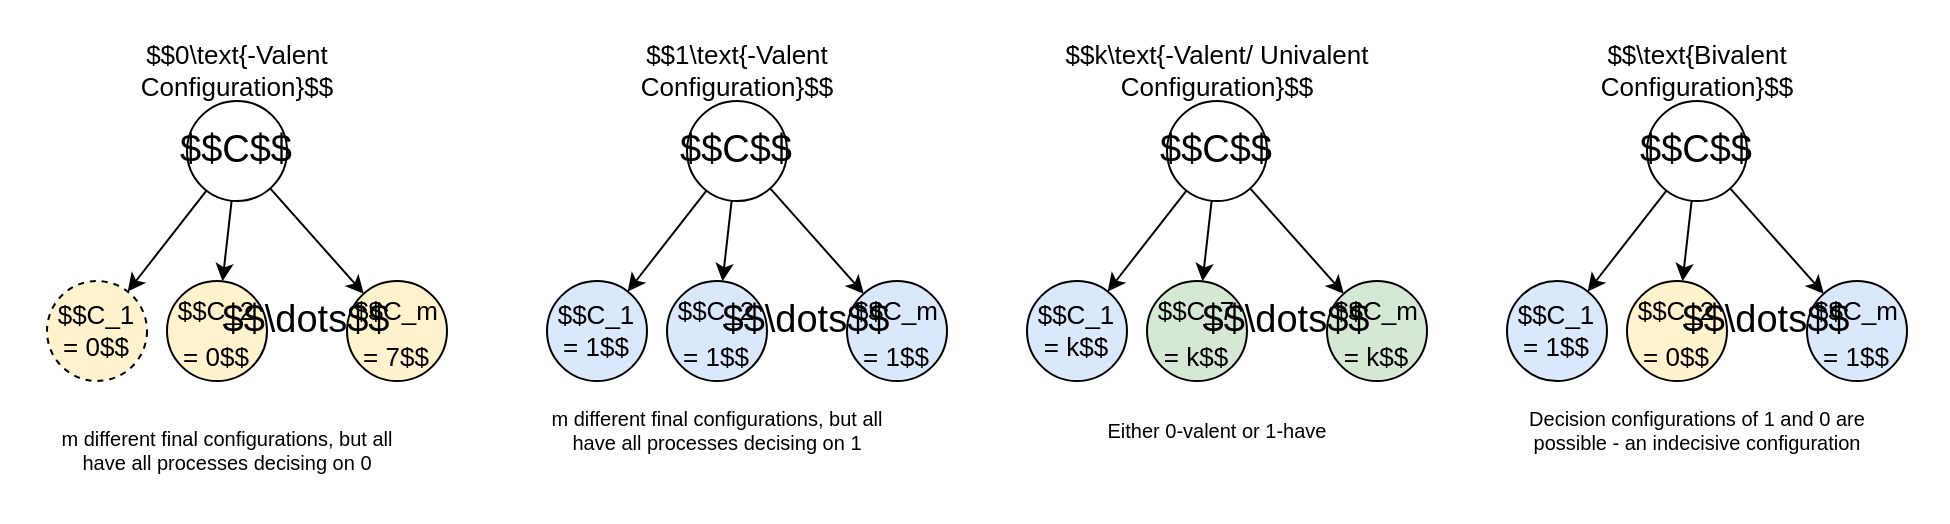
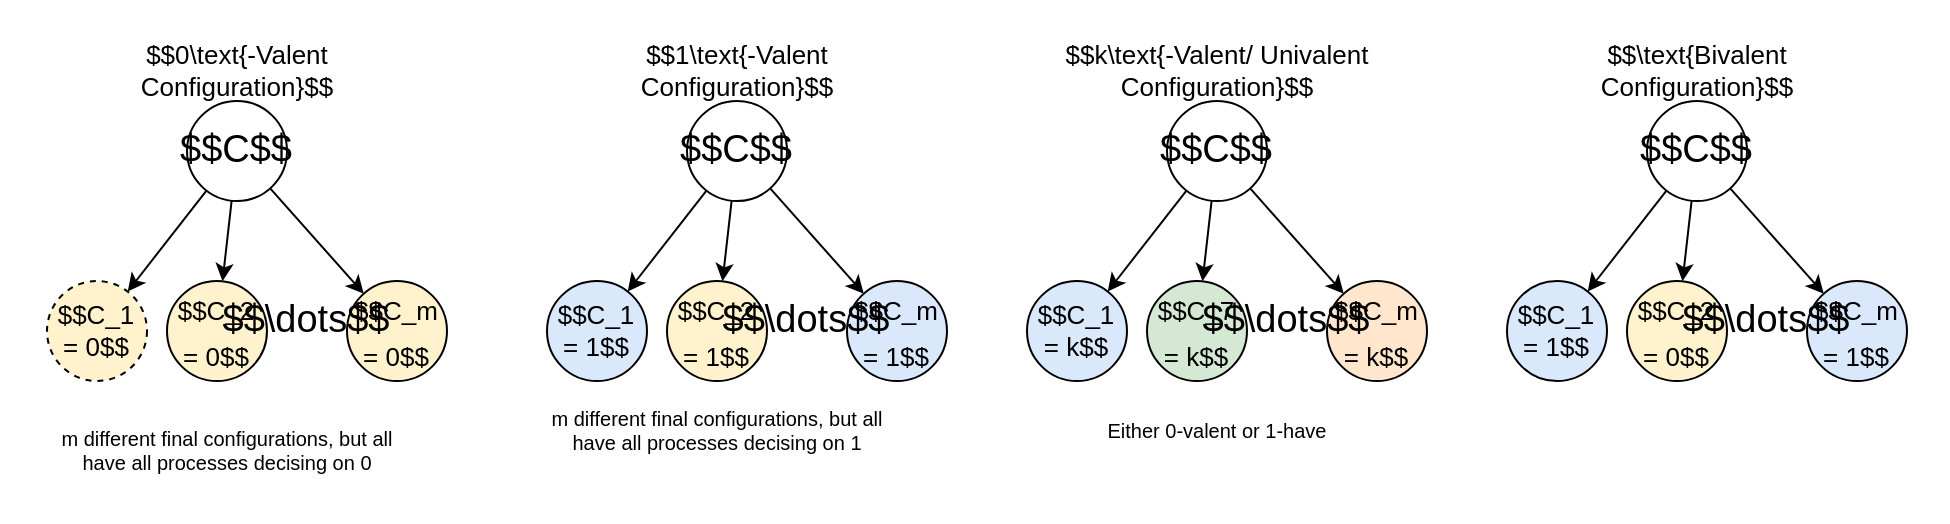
node "$$C_m = 7$$": label "$$C_m = 7$$" -> "$$C_m = 0$$"
node "$$C_2 = 1$$": fillcolor #dae8fc -> #fff2cc
node "$$C_m = k$$": fillcolor #d5e8d4 -> #ffe6cc
node "Decision configurations of 1 and 0 are possible - an indecisive configuration": removed
